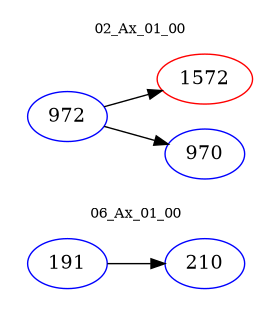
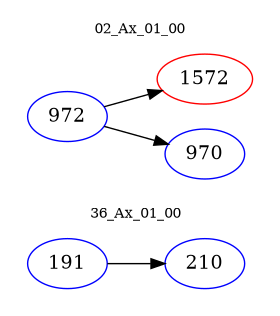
cluster "06_Ax_01_00": label "06_Ax_01_00" -> "36_Ax_01_00"
